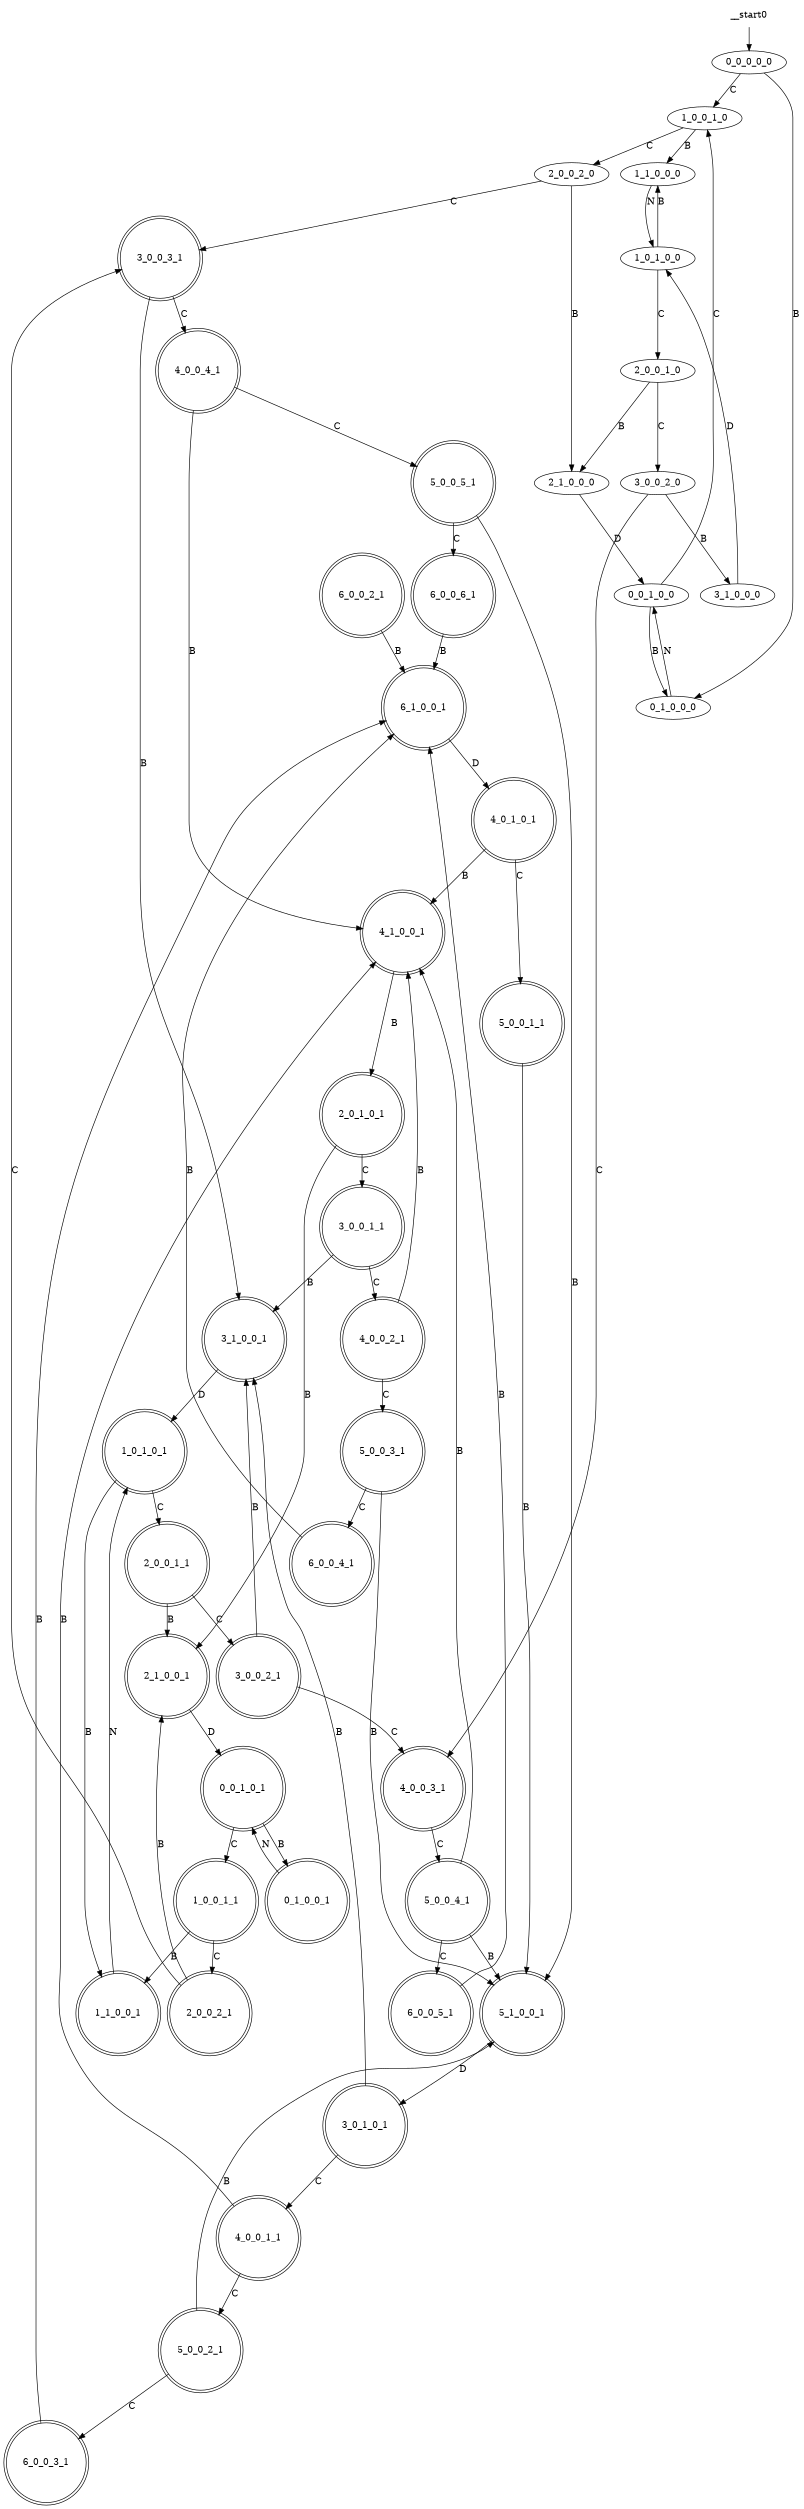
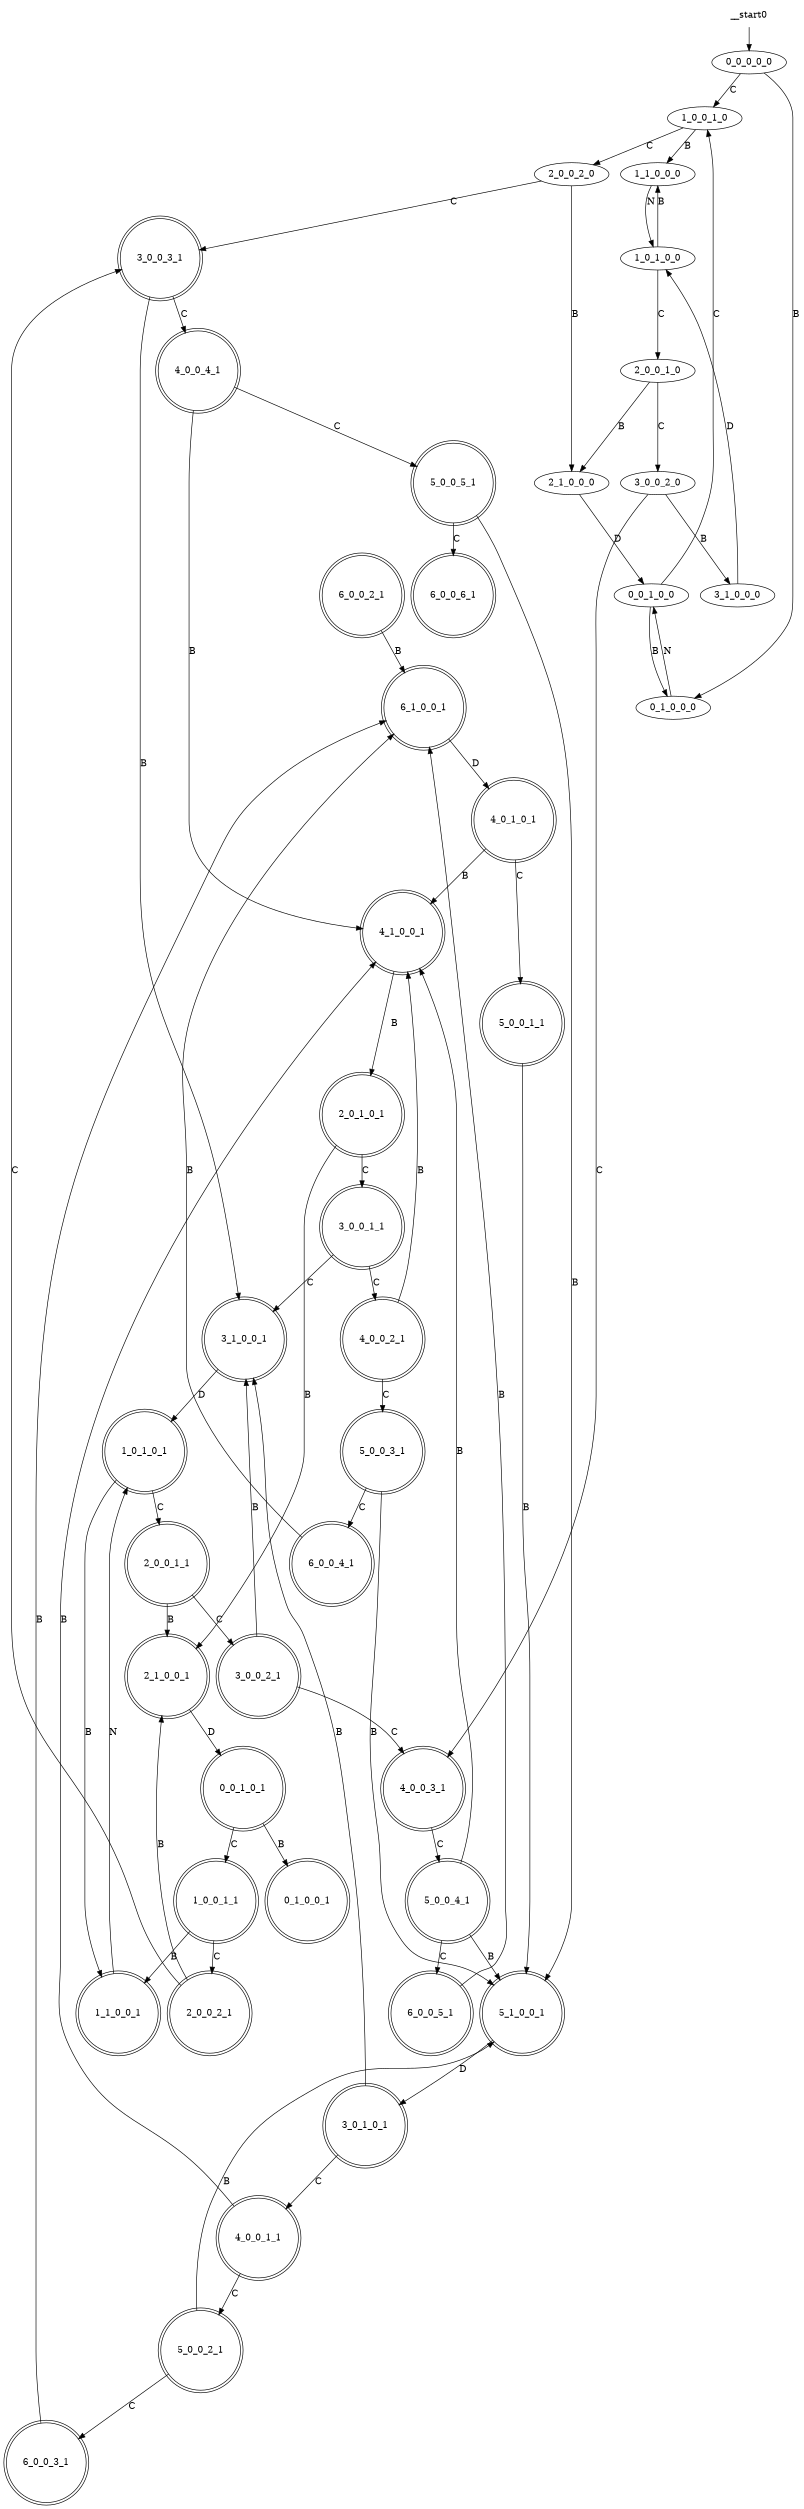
edge "6_0_0_6_1" -> "6_1_0_0_1": removed, label "B"
edge "3_0_0_1_1" -> "3_1_0_0_1": label "B" -> "C"
edge "0_1_0_0_1" -> "0_0_1_0_1": removed, label "N"
